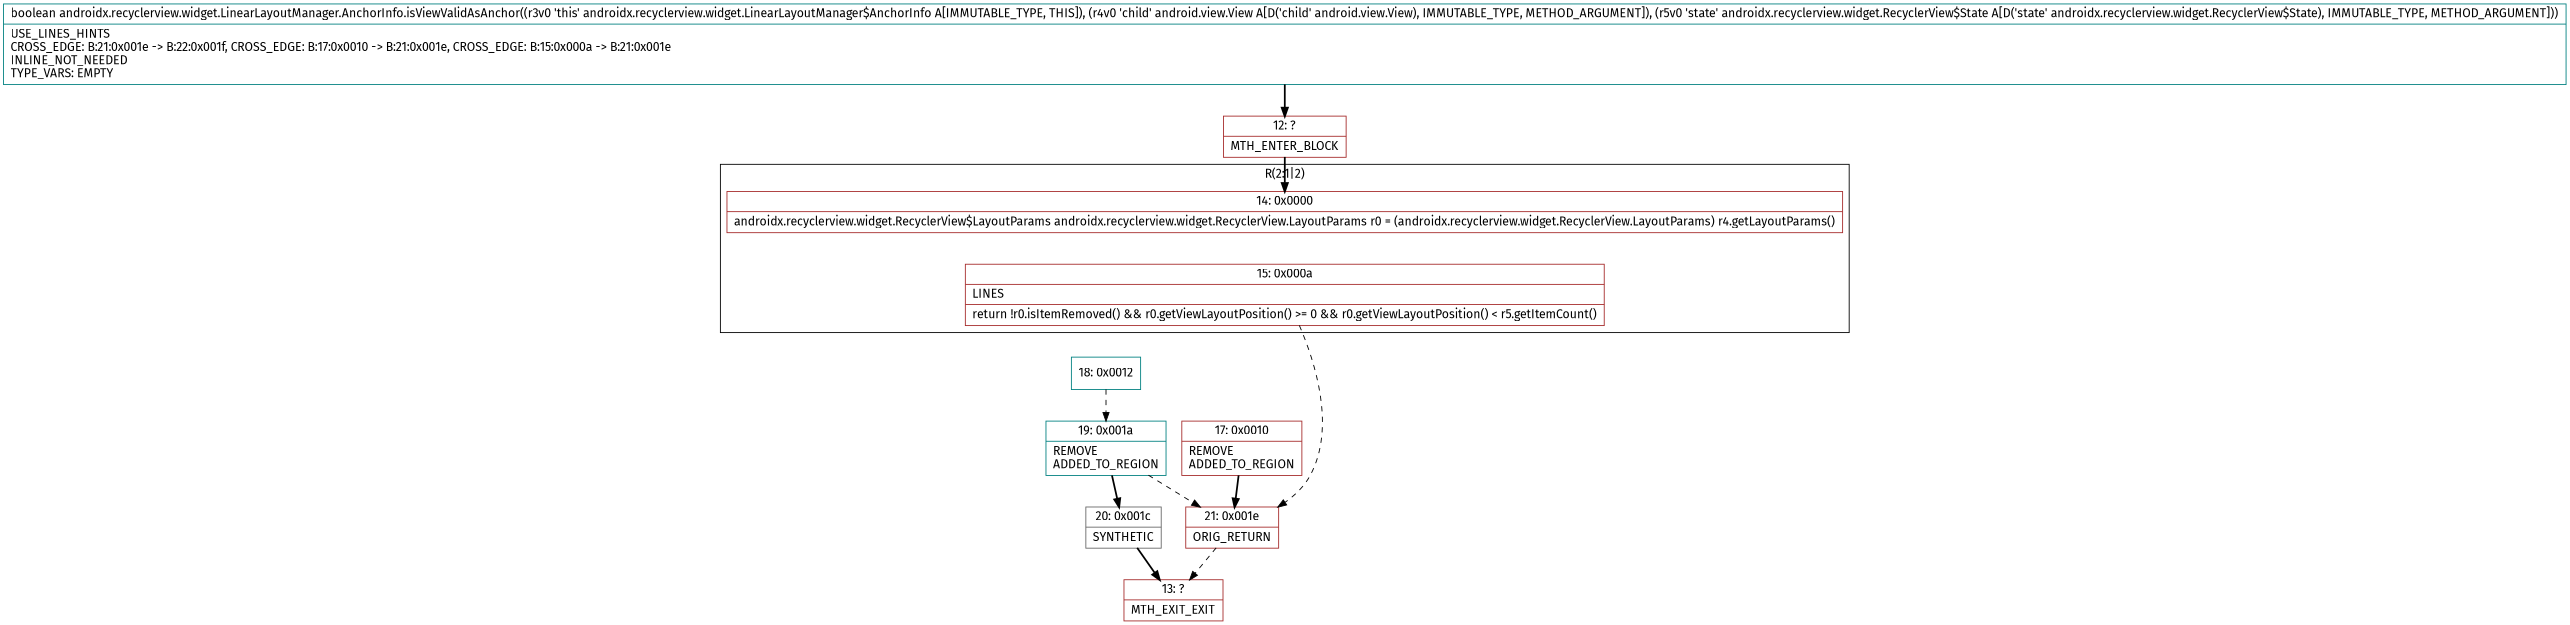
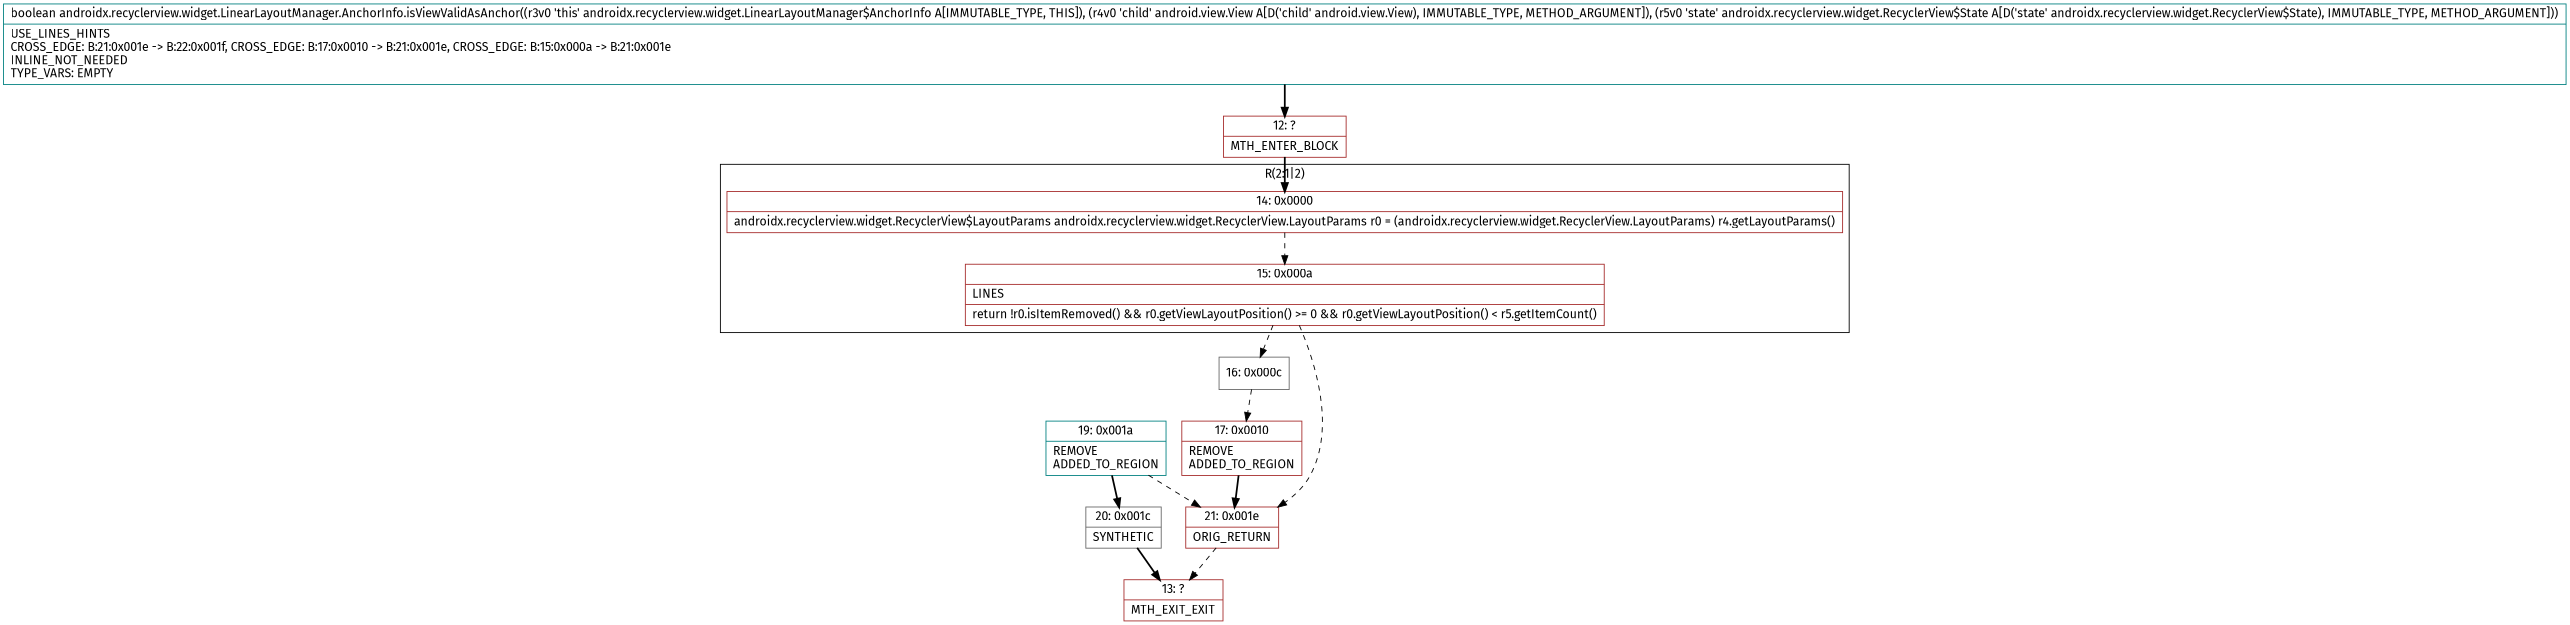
edge "14: 0x0000" -> "15: 0x000a": added
node "18: 0x0012": removed
node "16: 0x000c": added
